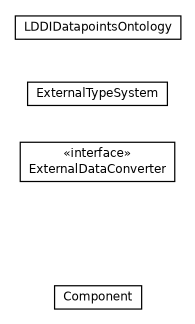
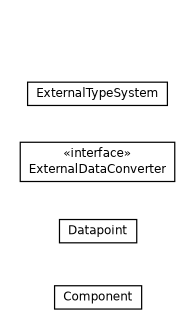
node "LDDIDatapointsOntology": removed
node "Datapoint": added
